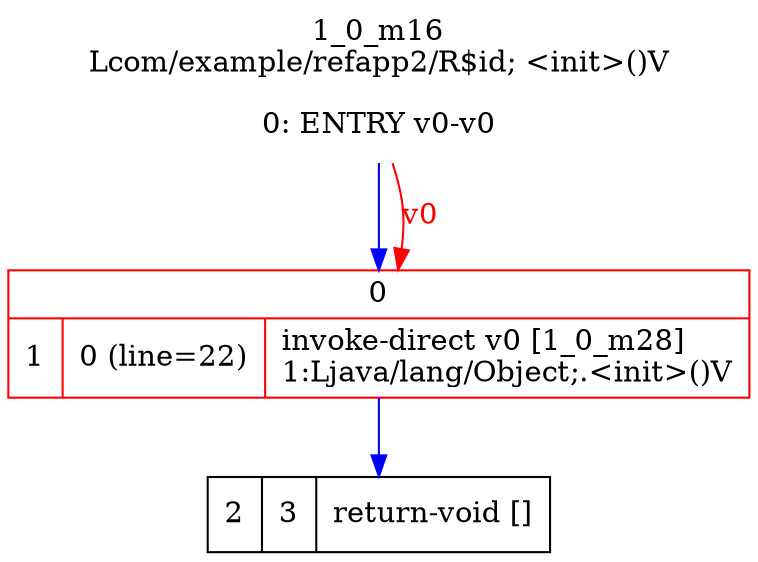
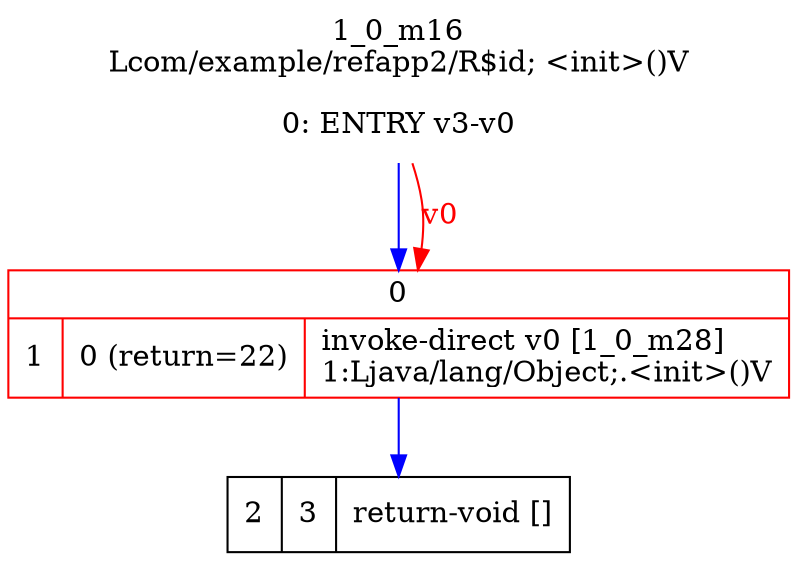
node "0: ENTRY v0-v0": label "0: ENTRY v0-v0" -> "0: ENTRY v3-v0"
node "0": text "0 (line=22)" -> "0 (return=22)"
